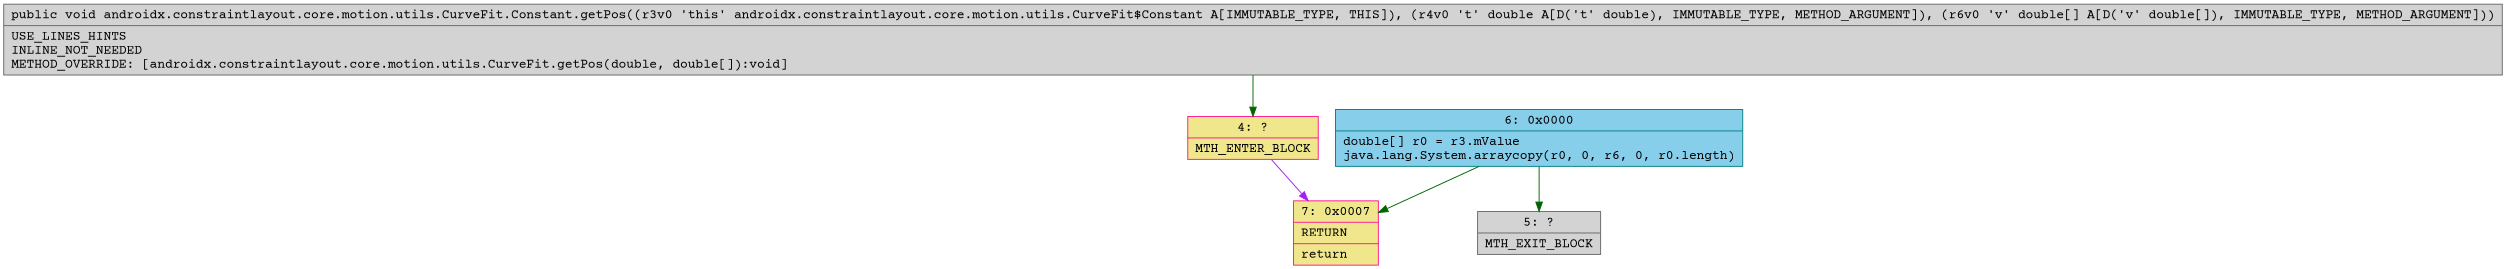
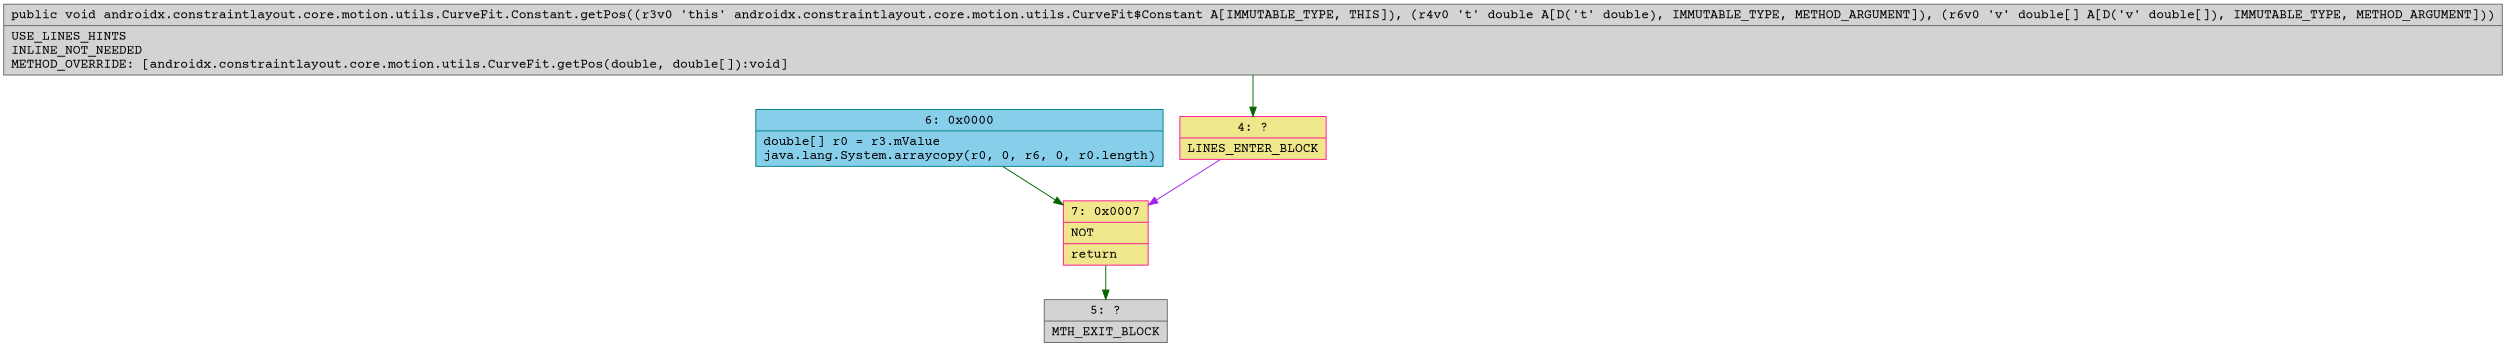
node "4: ?": text "MTH_ENTER_BLOCK" -> "LINES_ENTER_BLOCK"
edge "6: 0x0000" -> "5: ?": now "7: 0x0007" -> "5: ?"
node "7: 0x0007": text "RETURN" -> "NOT"
